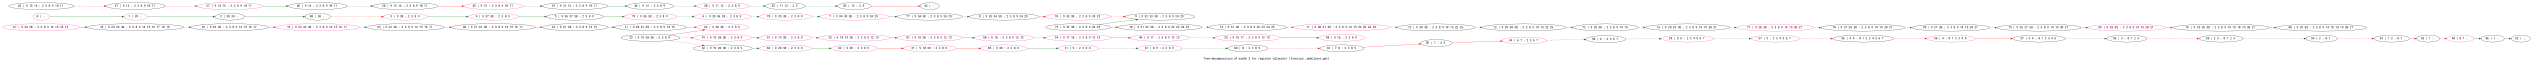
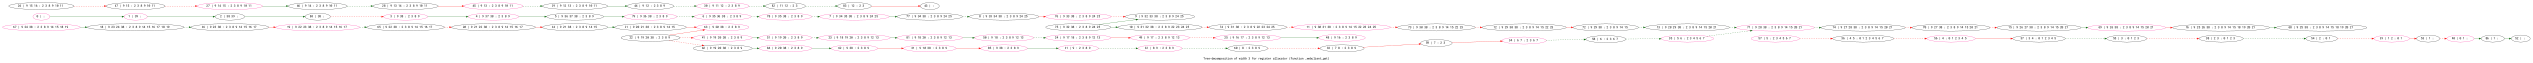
edge "75 | 9 32 38 : 2 3 8 9 24 25" -> "10 | 9 31 32 38 : 2 3 8 9 22 23 24 25": color red -> darkgreen
edge "35 | 5 6 : 2 3 4 5 6 7" -> "57 | 5 : 2 3 4 5 6 7": now "35 | 5 6 : 2 3 4 5 6 7" -> "71 | 9 28 38 : 2 3 8 9 14 15 20 21"
node "39 | 1 2 : 0 1": color black -> deeppink
